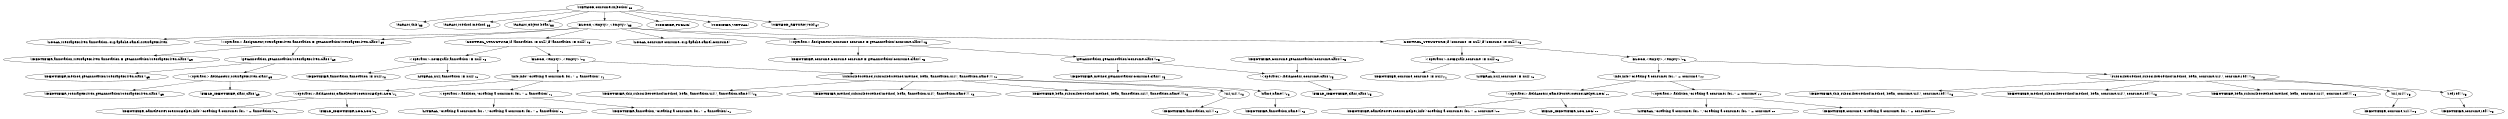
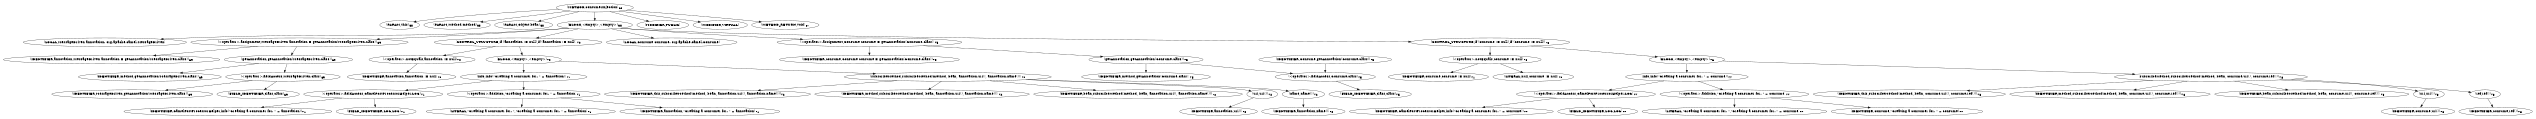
node "(LITERAL,null,annotation != null)": removed
node "(IDENTIFIER,consume,uri())": text "74" -> "78"
